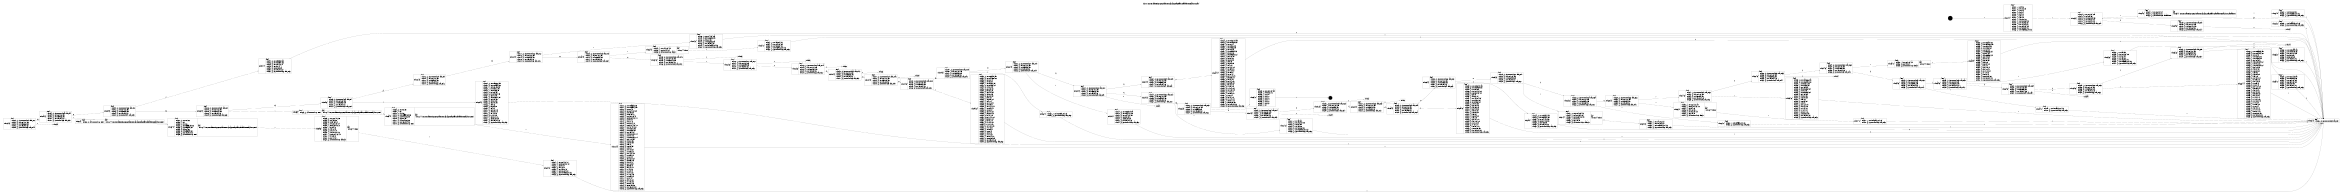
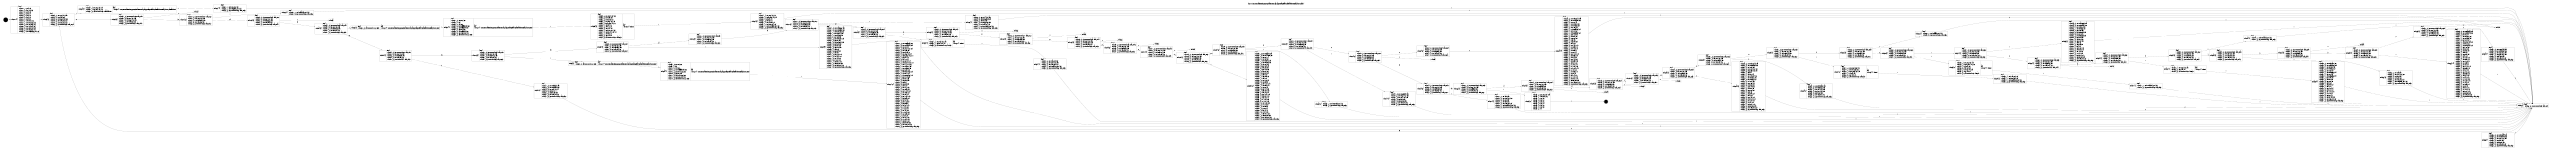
node "0x402072 [25]": added
